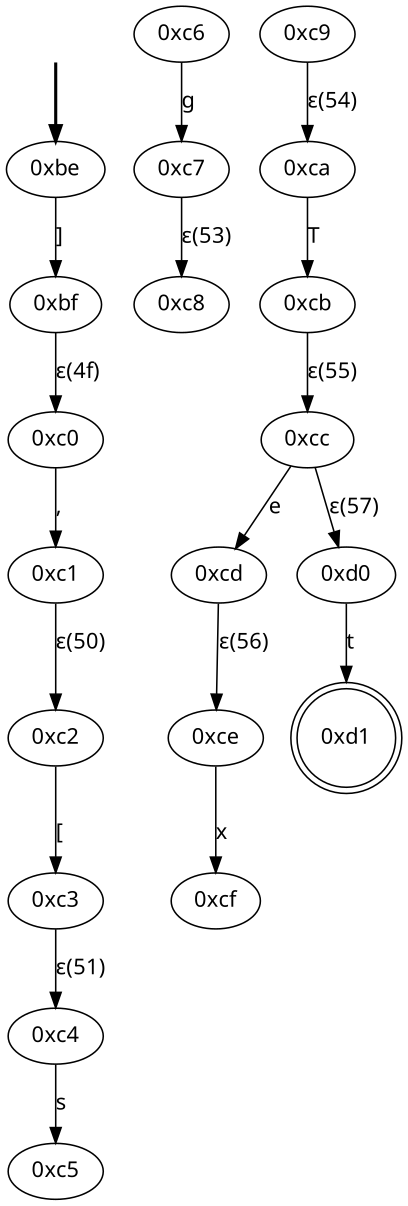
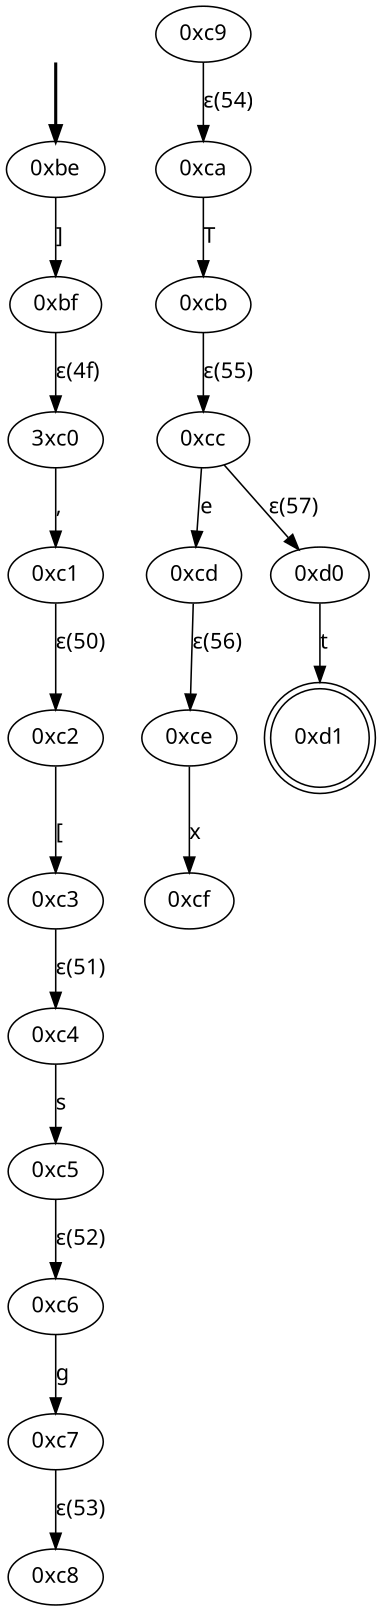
node "0xc0": label "0xc0" -> "3xc0"
edge "0xc5" -> "0xc6": added, label "ε(52)"
